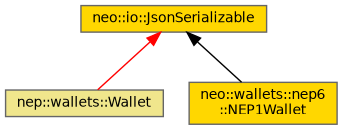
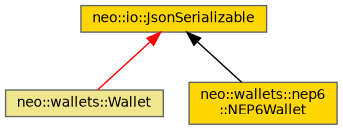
node "nep::wallets::Wallet": label "nep::wallets::Wallet" -> "neo::wallets::Wallet"
node "neo::wallets::nep6 ::NEP1Wallet": label "neo::wallets::nep6 ::NEP1Wallet" -> "neo::wallets::nep6 ::NEP6Wallet"
